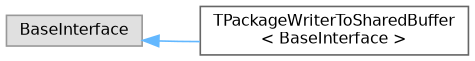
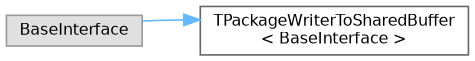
edge "TPackageWriterToSharedBuffer < BaseInterface >" -> "BaseInterface": reversed
